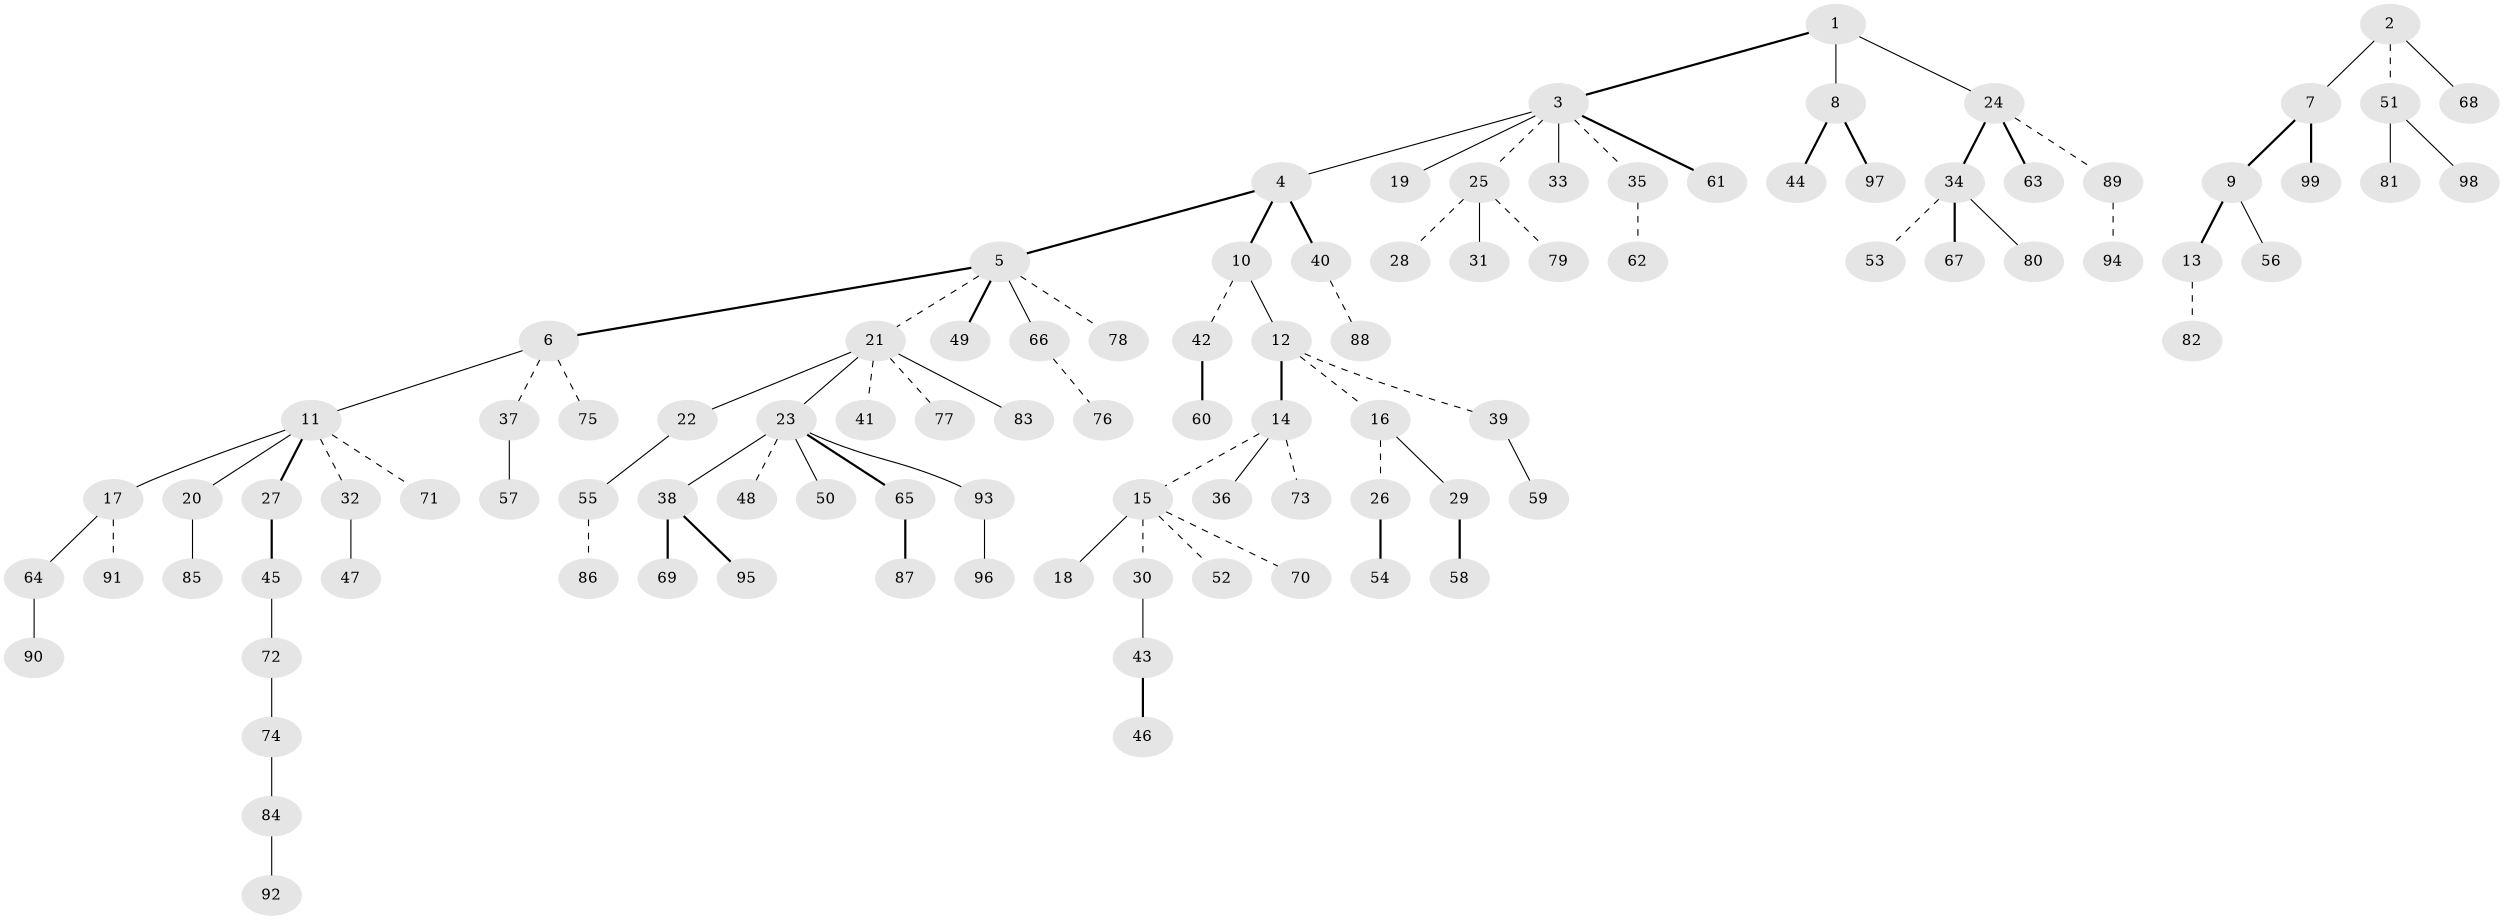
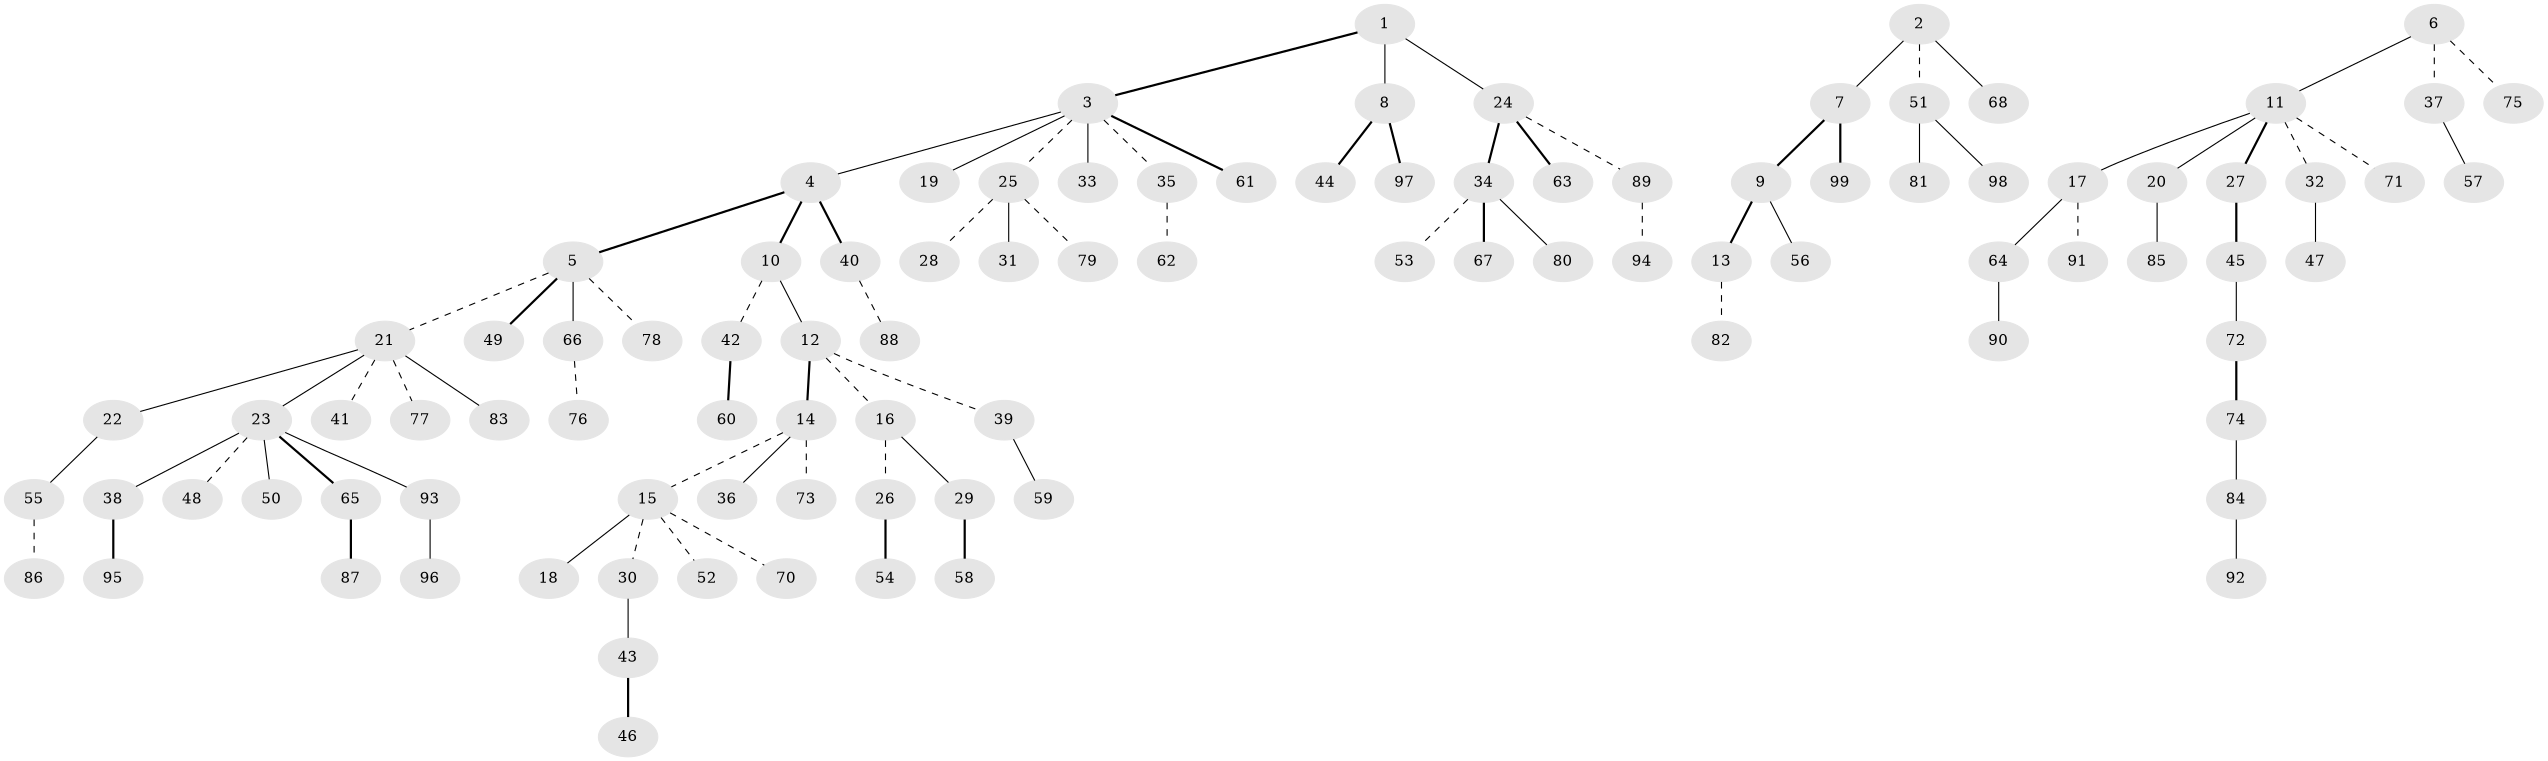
edge "5" -- "6": removed
node "69": removed
edge "72" -- "74": style solid -> bold
